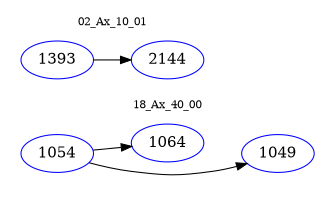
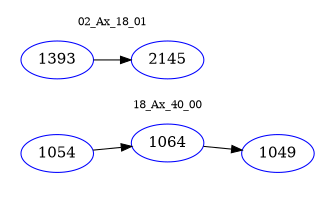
cluster "02_Ax_10_01": label "02_Ax_10_01" -> "02_Ax_18_01"
node "2144": label "2144" -> "2145"
edge "1054" -> "1049": now "1064" -> "1049"
